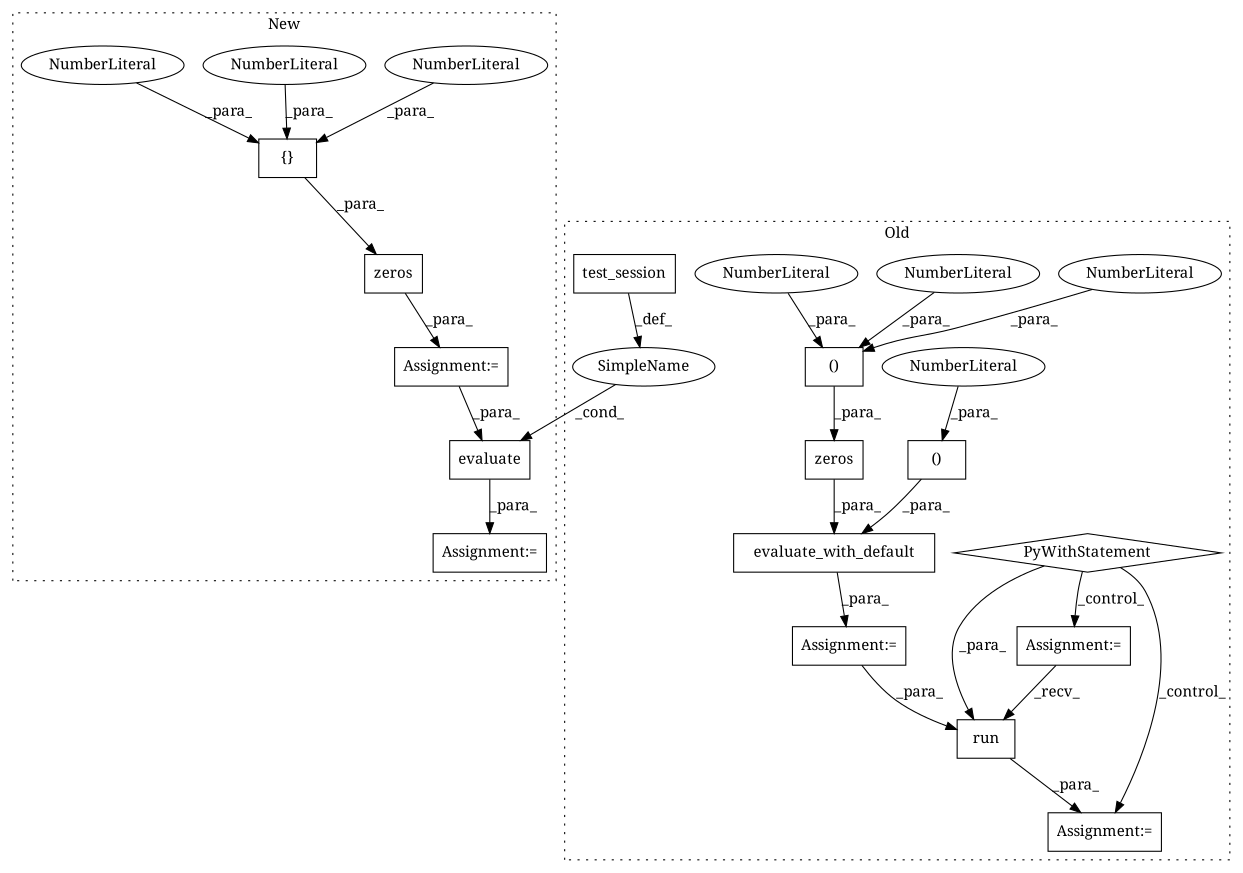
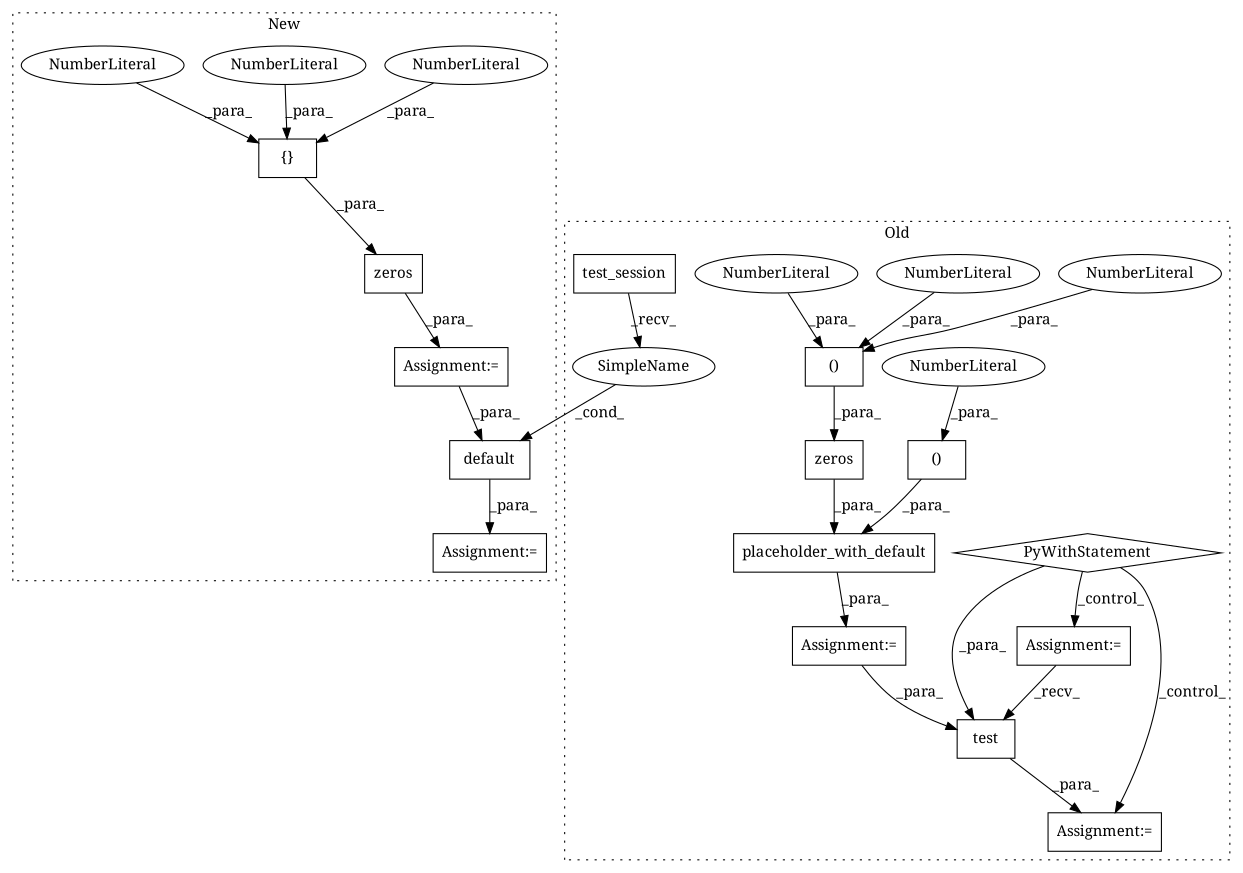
edge "test_session" -> "SimpleName": label "_def_" -> "_recv_"
node "evaluate": label "evaluate" -> "default"
node "evaluate_with_default": label "evaluate_with_default" -> "placeholder_with_default"
node "run": label "run" -> "test"
